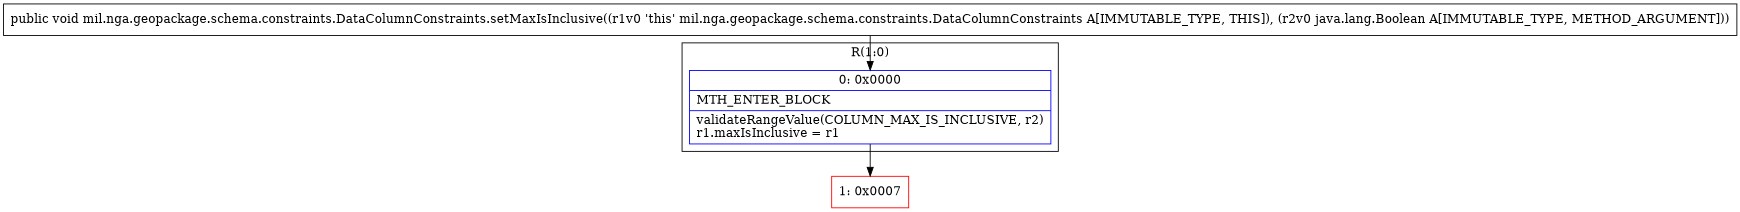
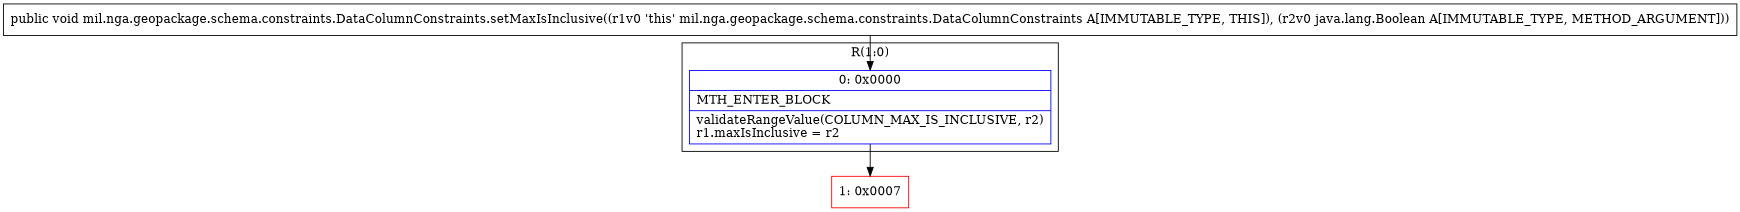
node "0: 0x0000": text "r1.maxIsInclusive = r1" -> "r1.maxIsInclusive = r2"
